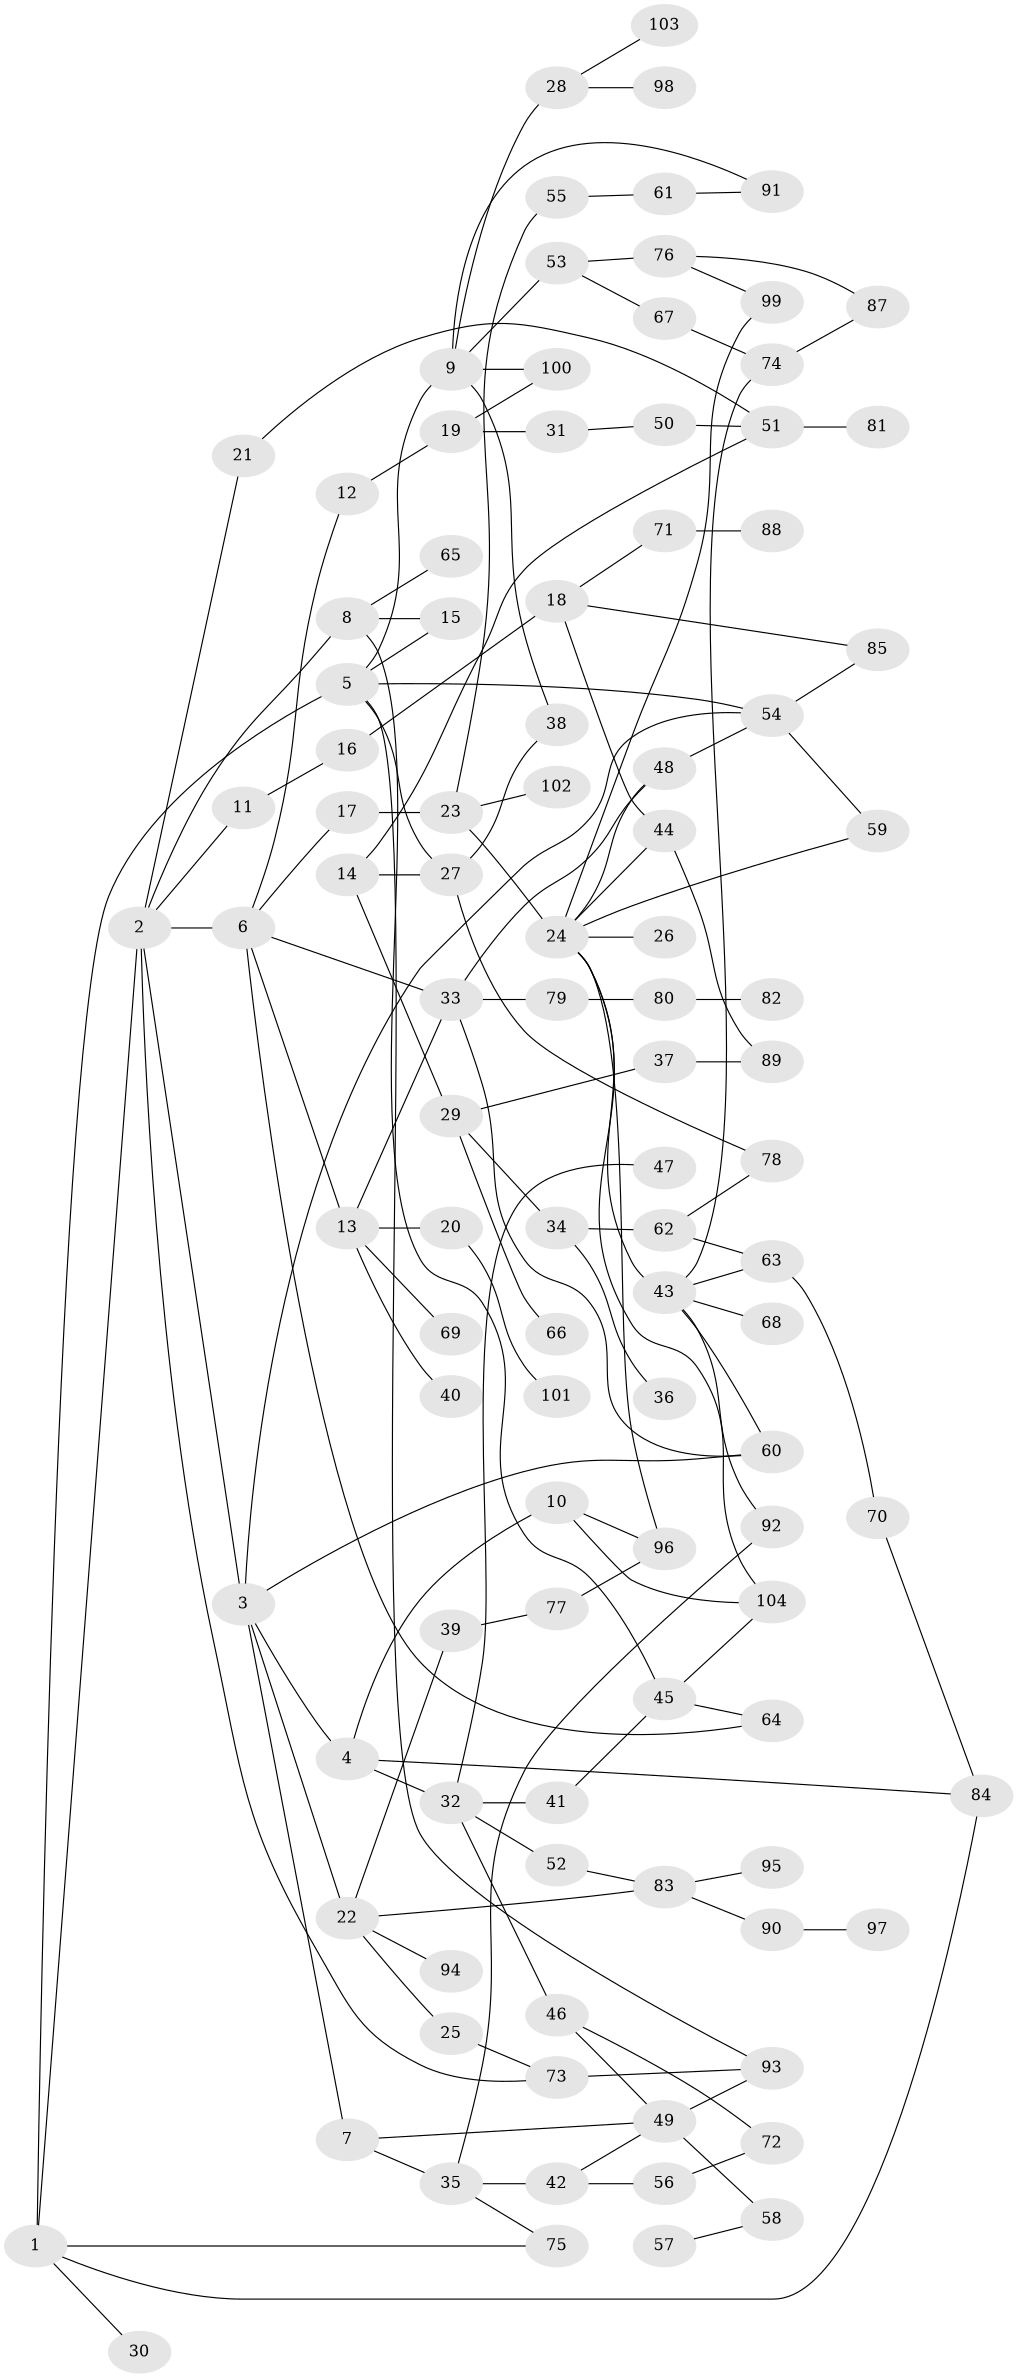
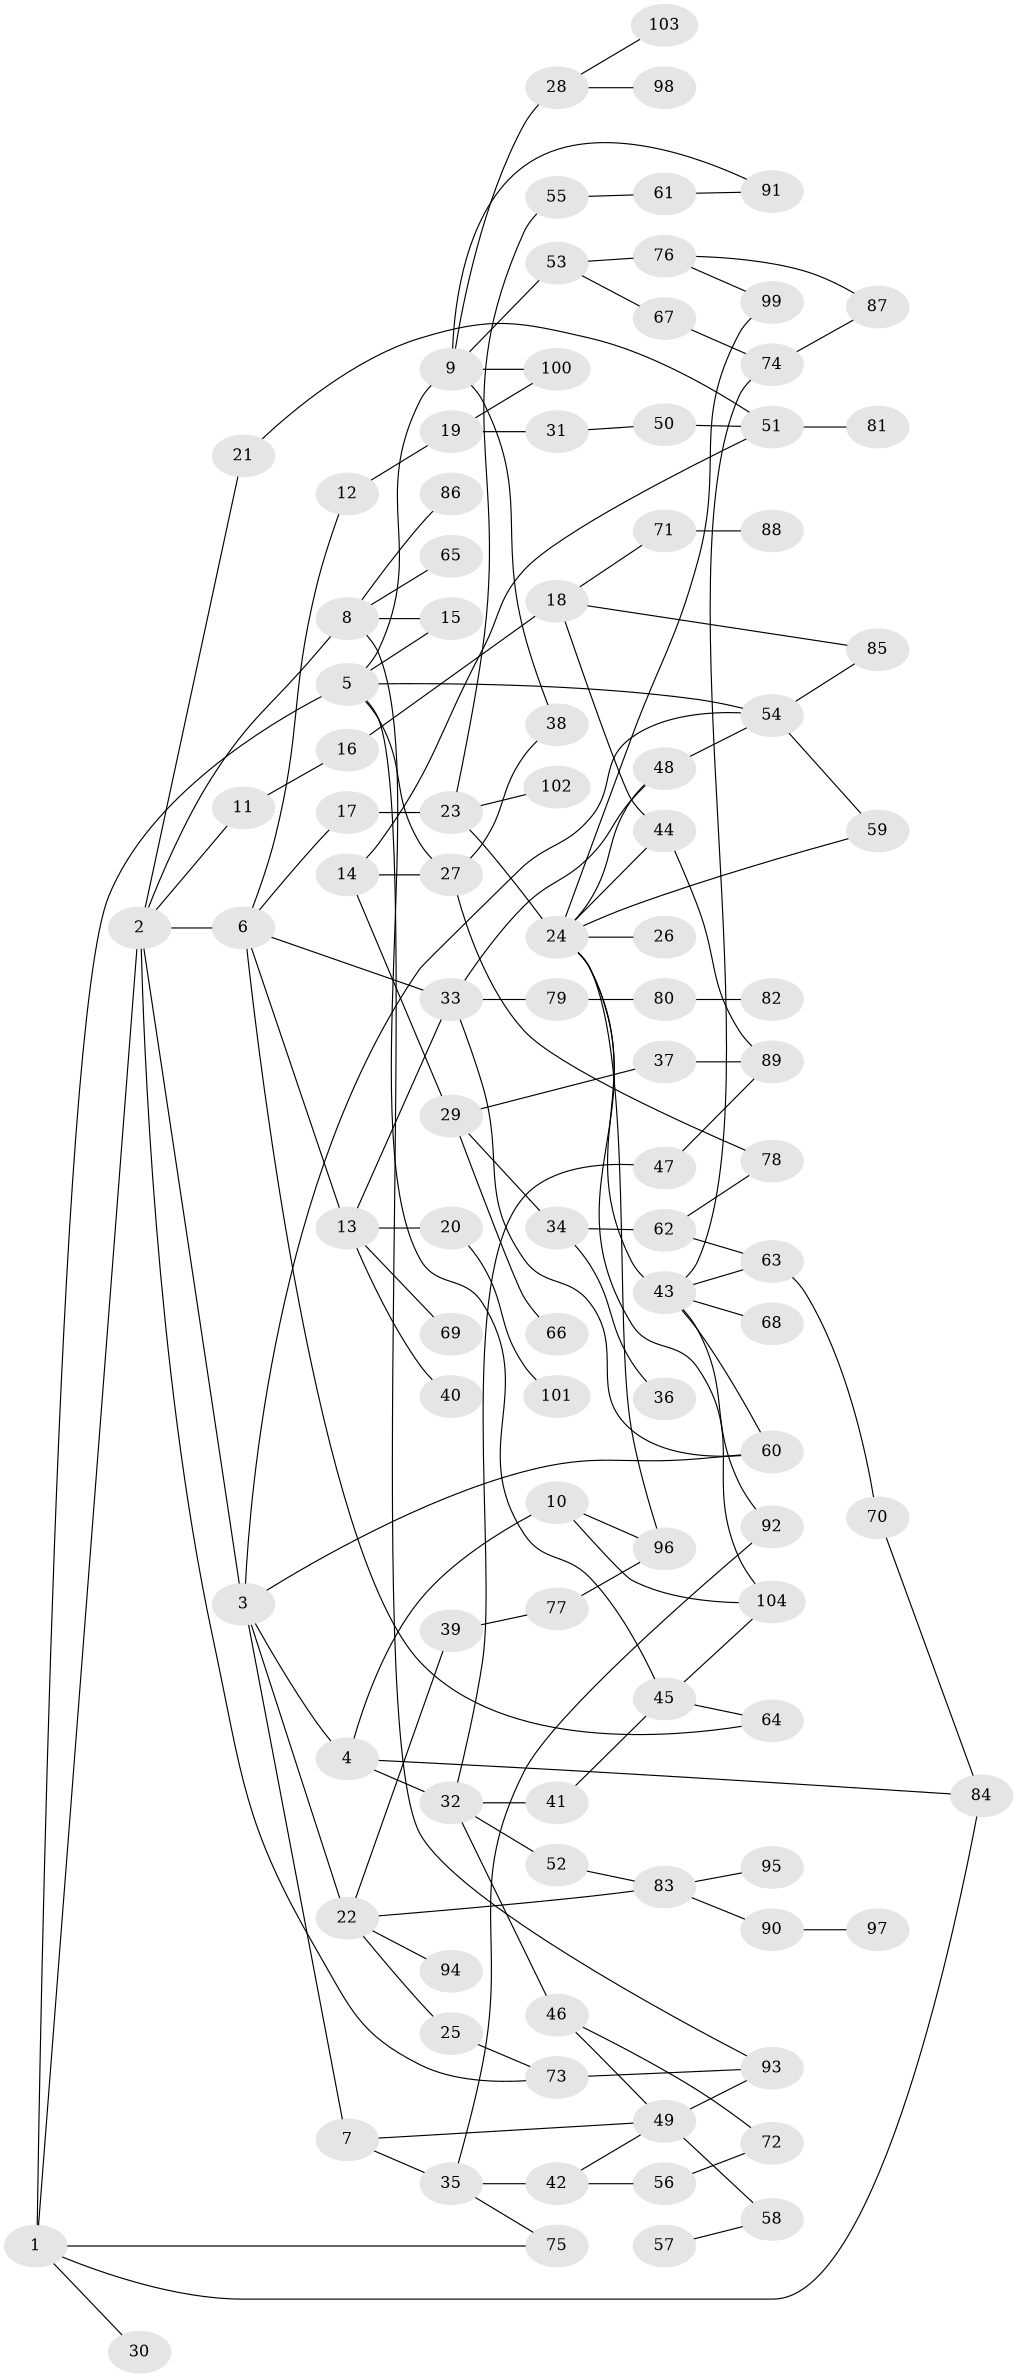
node "86": added
edge "89" -- "47": added
